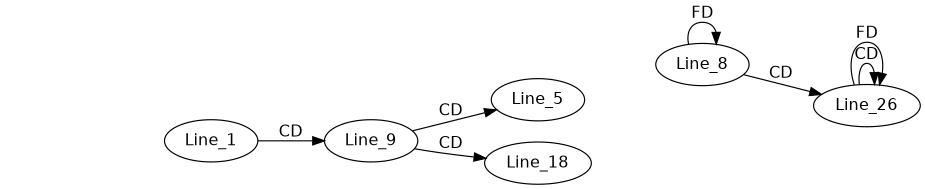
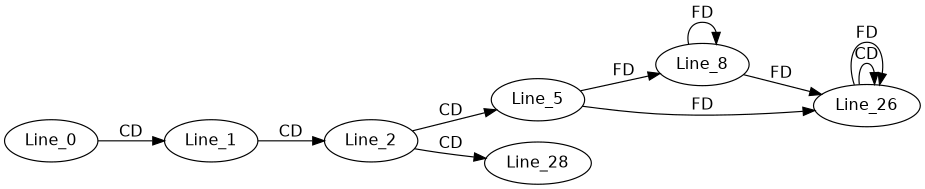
edge "Line_8" -> "Line_26": label "CD" -> "FD"
edge "Line_5" -> "Line_8": added, label "FD"
edge "Line_5" -> "Line_26": added, label "FD"
node "Line_0": added
node "Line_9": label "Line_9" -> "Line_2"
node "Line_18": label "Line_18" -> "Line_28"
